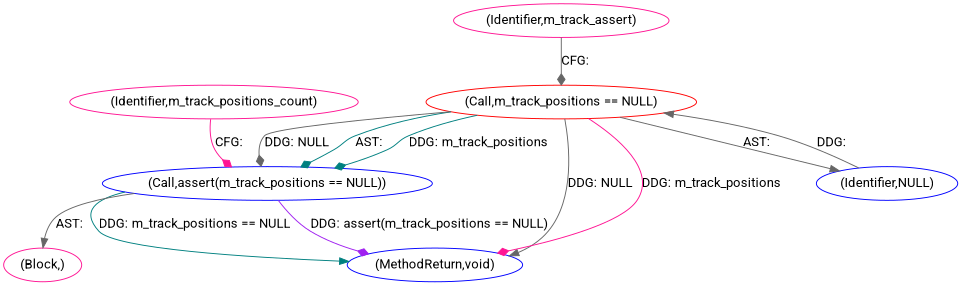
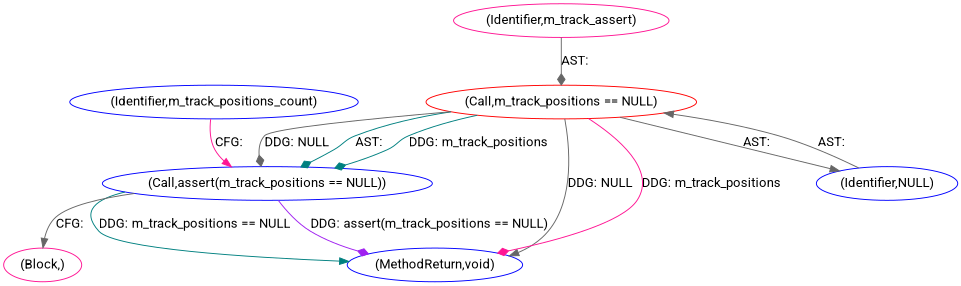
edge "(Identifier,m_track_assert)" -> "(Call,m_track_positions == NULL)": label "CFG: " -> "AST: "
node "(Identifier,m_track_positions_count)": color deeppink -> blue
edge "(Identifier,m_track_positions_count)" -> "(Call,assert(m_track_positions == NULL))": arrowhead diamond -> normal
edge "(Identifier,NULL)" -> "(Call,m_track_positions == NULL)": label "DDG: " -> "AST: "
edge "(Call,assert(m_track_positions == NULL))" -> "(Block,)": label "AST: " -> "CFG: "
